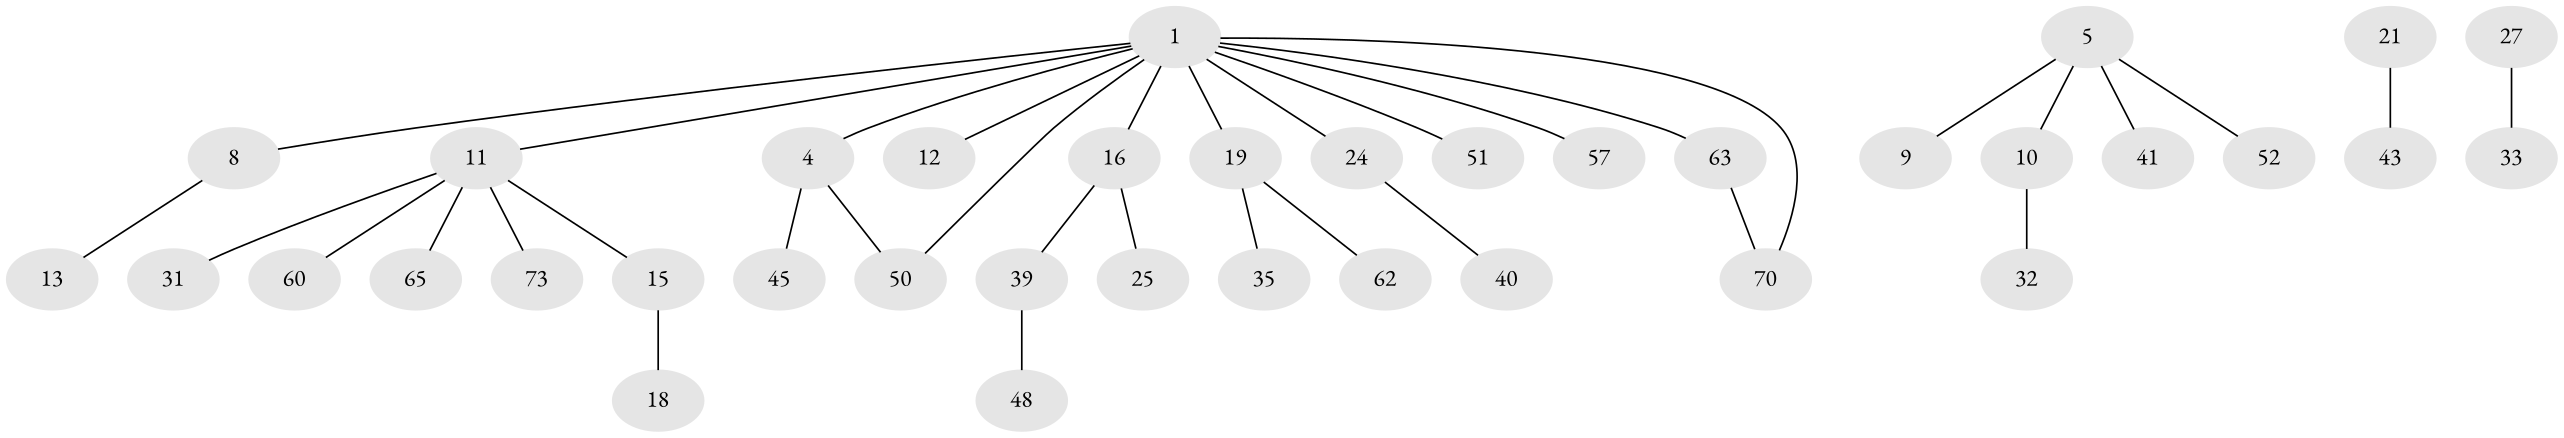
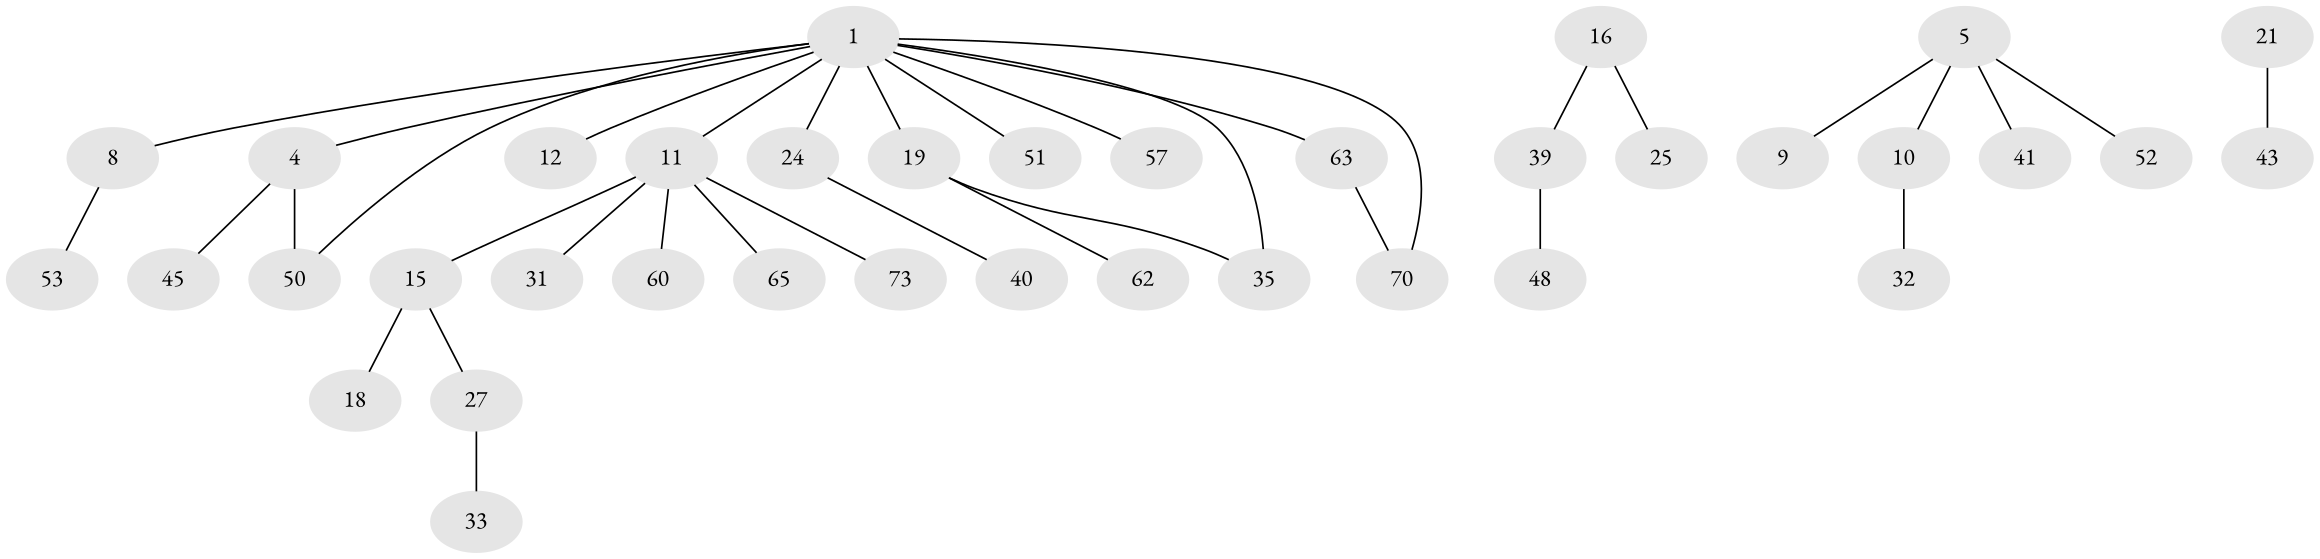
edge "1" -- "16": now "1" -- "35"
node "13": label "13" -> "53"
edge "15" -- "27": added
